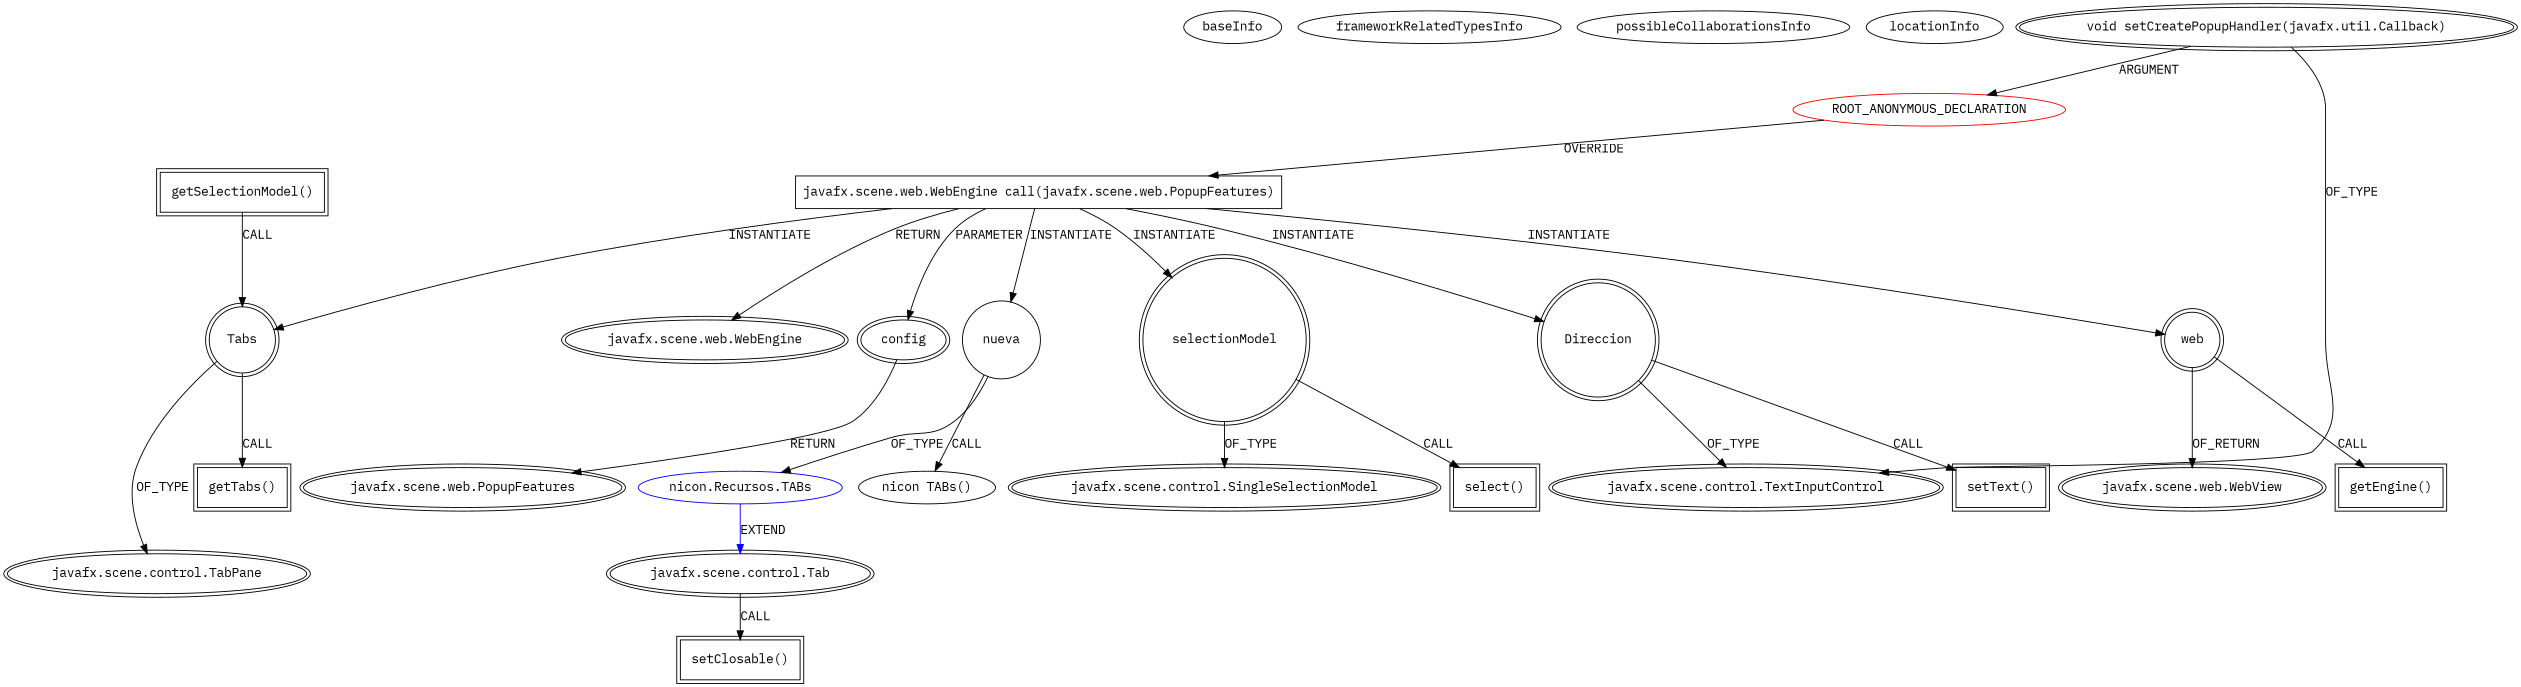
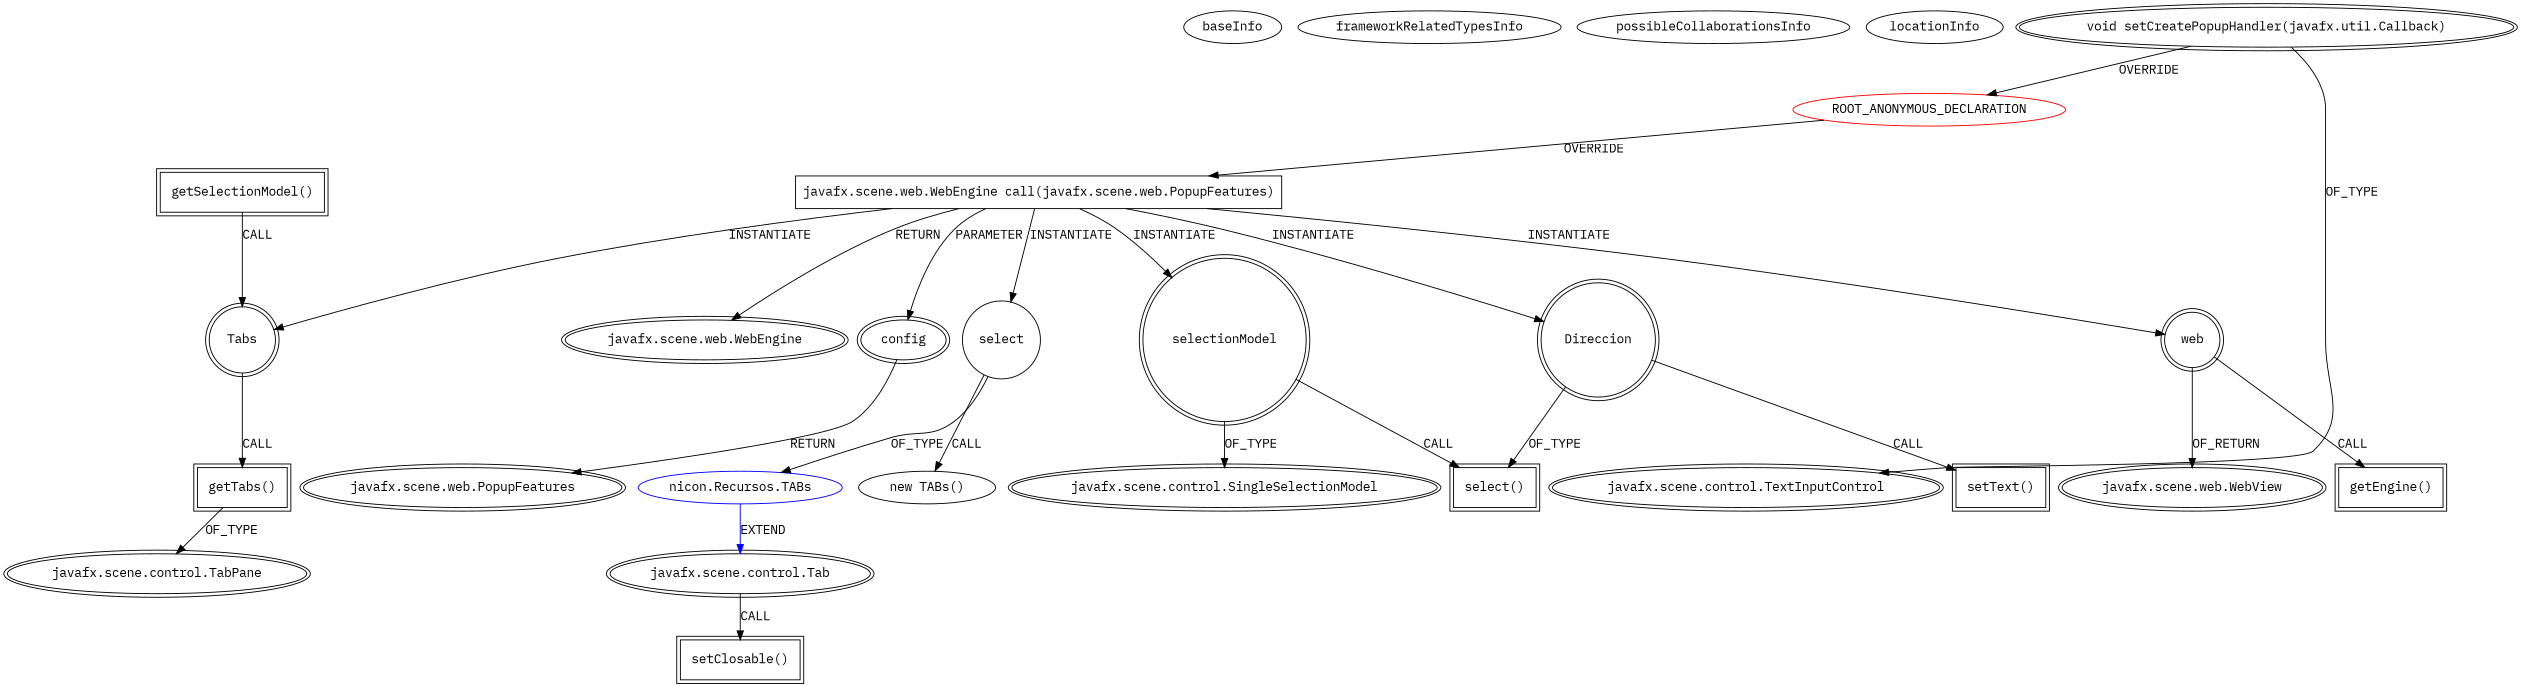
edge "void setCreatePopupHandler(javafx.util.Callback)" -> "ROOT_ANONYMOUS_DECLARATION": label "ARGUMENT" -> "OVERRIDE"
node "nueva": label "nueva" -> "select"
edge "Direccion" -> "javafx.scene.control.TextInputControl": now "Direccion" -> "select()"
edge "Tabs" -> "javafx.scene.control.TabPane": now "getTabs()" -> "javafx.scene.control.TabPane"
node "nicon TABs()": label "nicon TABs()" -> "new TABs()"
